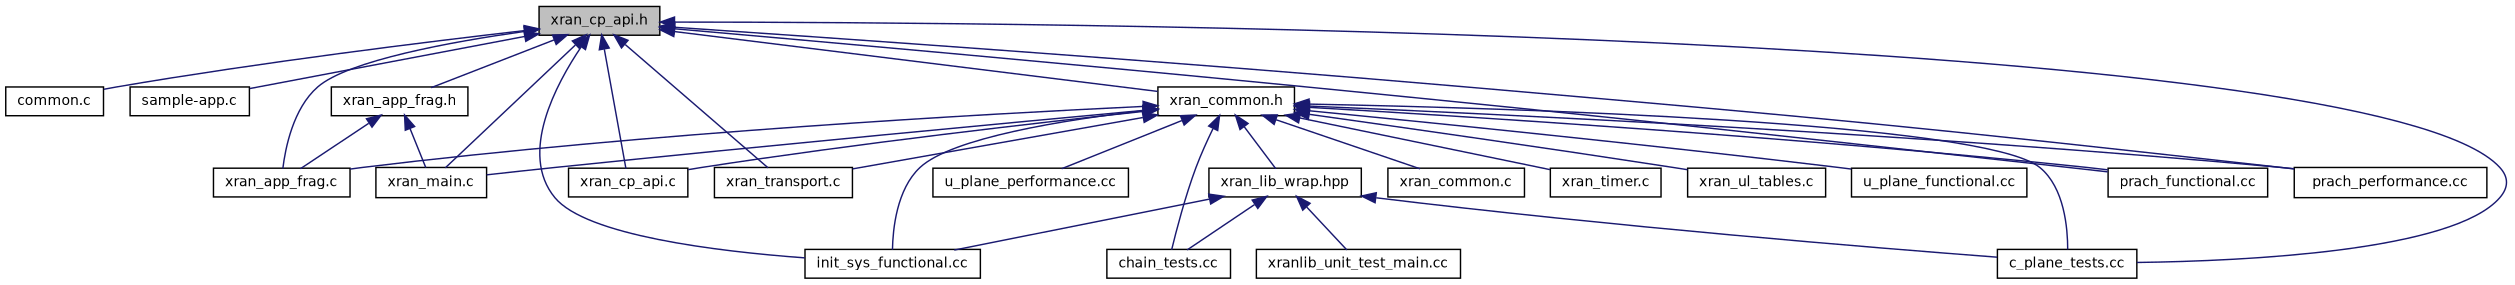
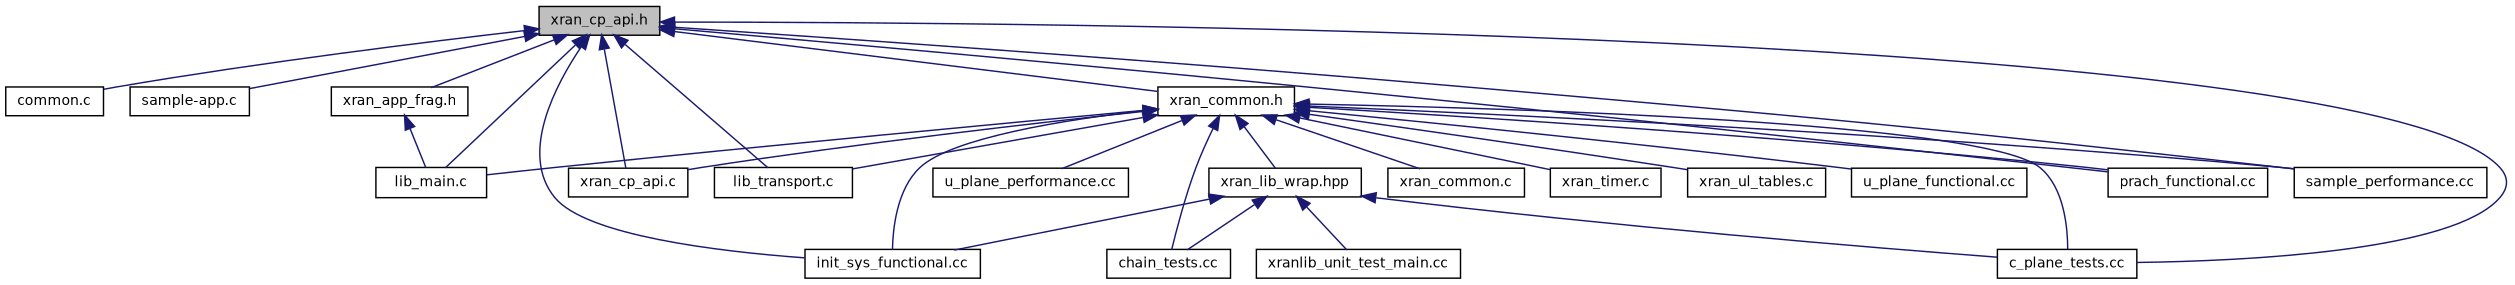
node "xran_app_frag.c": removed
node "xran_main.c": label "xran_main.c" -> "lib_main.c"
node "xran_transport.c": label "xran_transport.c" -> "lib_transport.c"
node "prach_performance.cc": label "prach_performance.cc" -> "sample_performance.cc"
